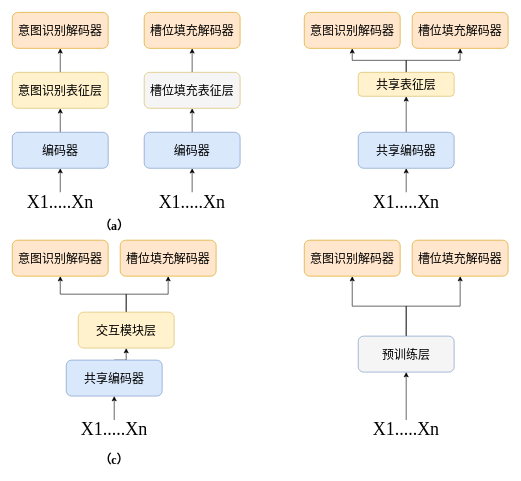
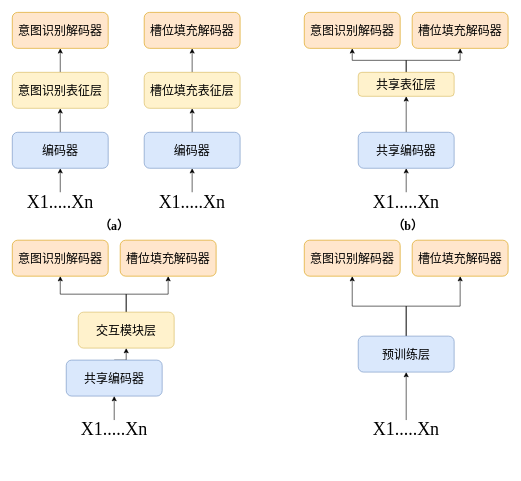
node "槽位填充表征层": fillcolor #f5f5f5 -> #fff2cc
node "（b）": added
node "预训练层": fillcolor #f5f5f5 -> #dae8fc
node "（c）": removed
